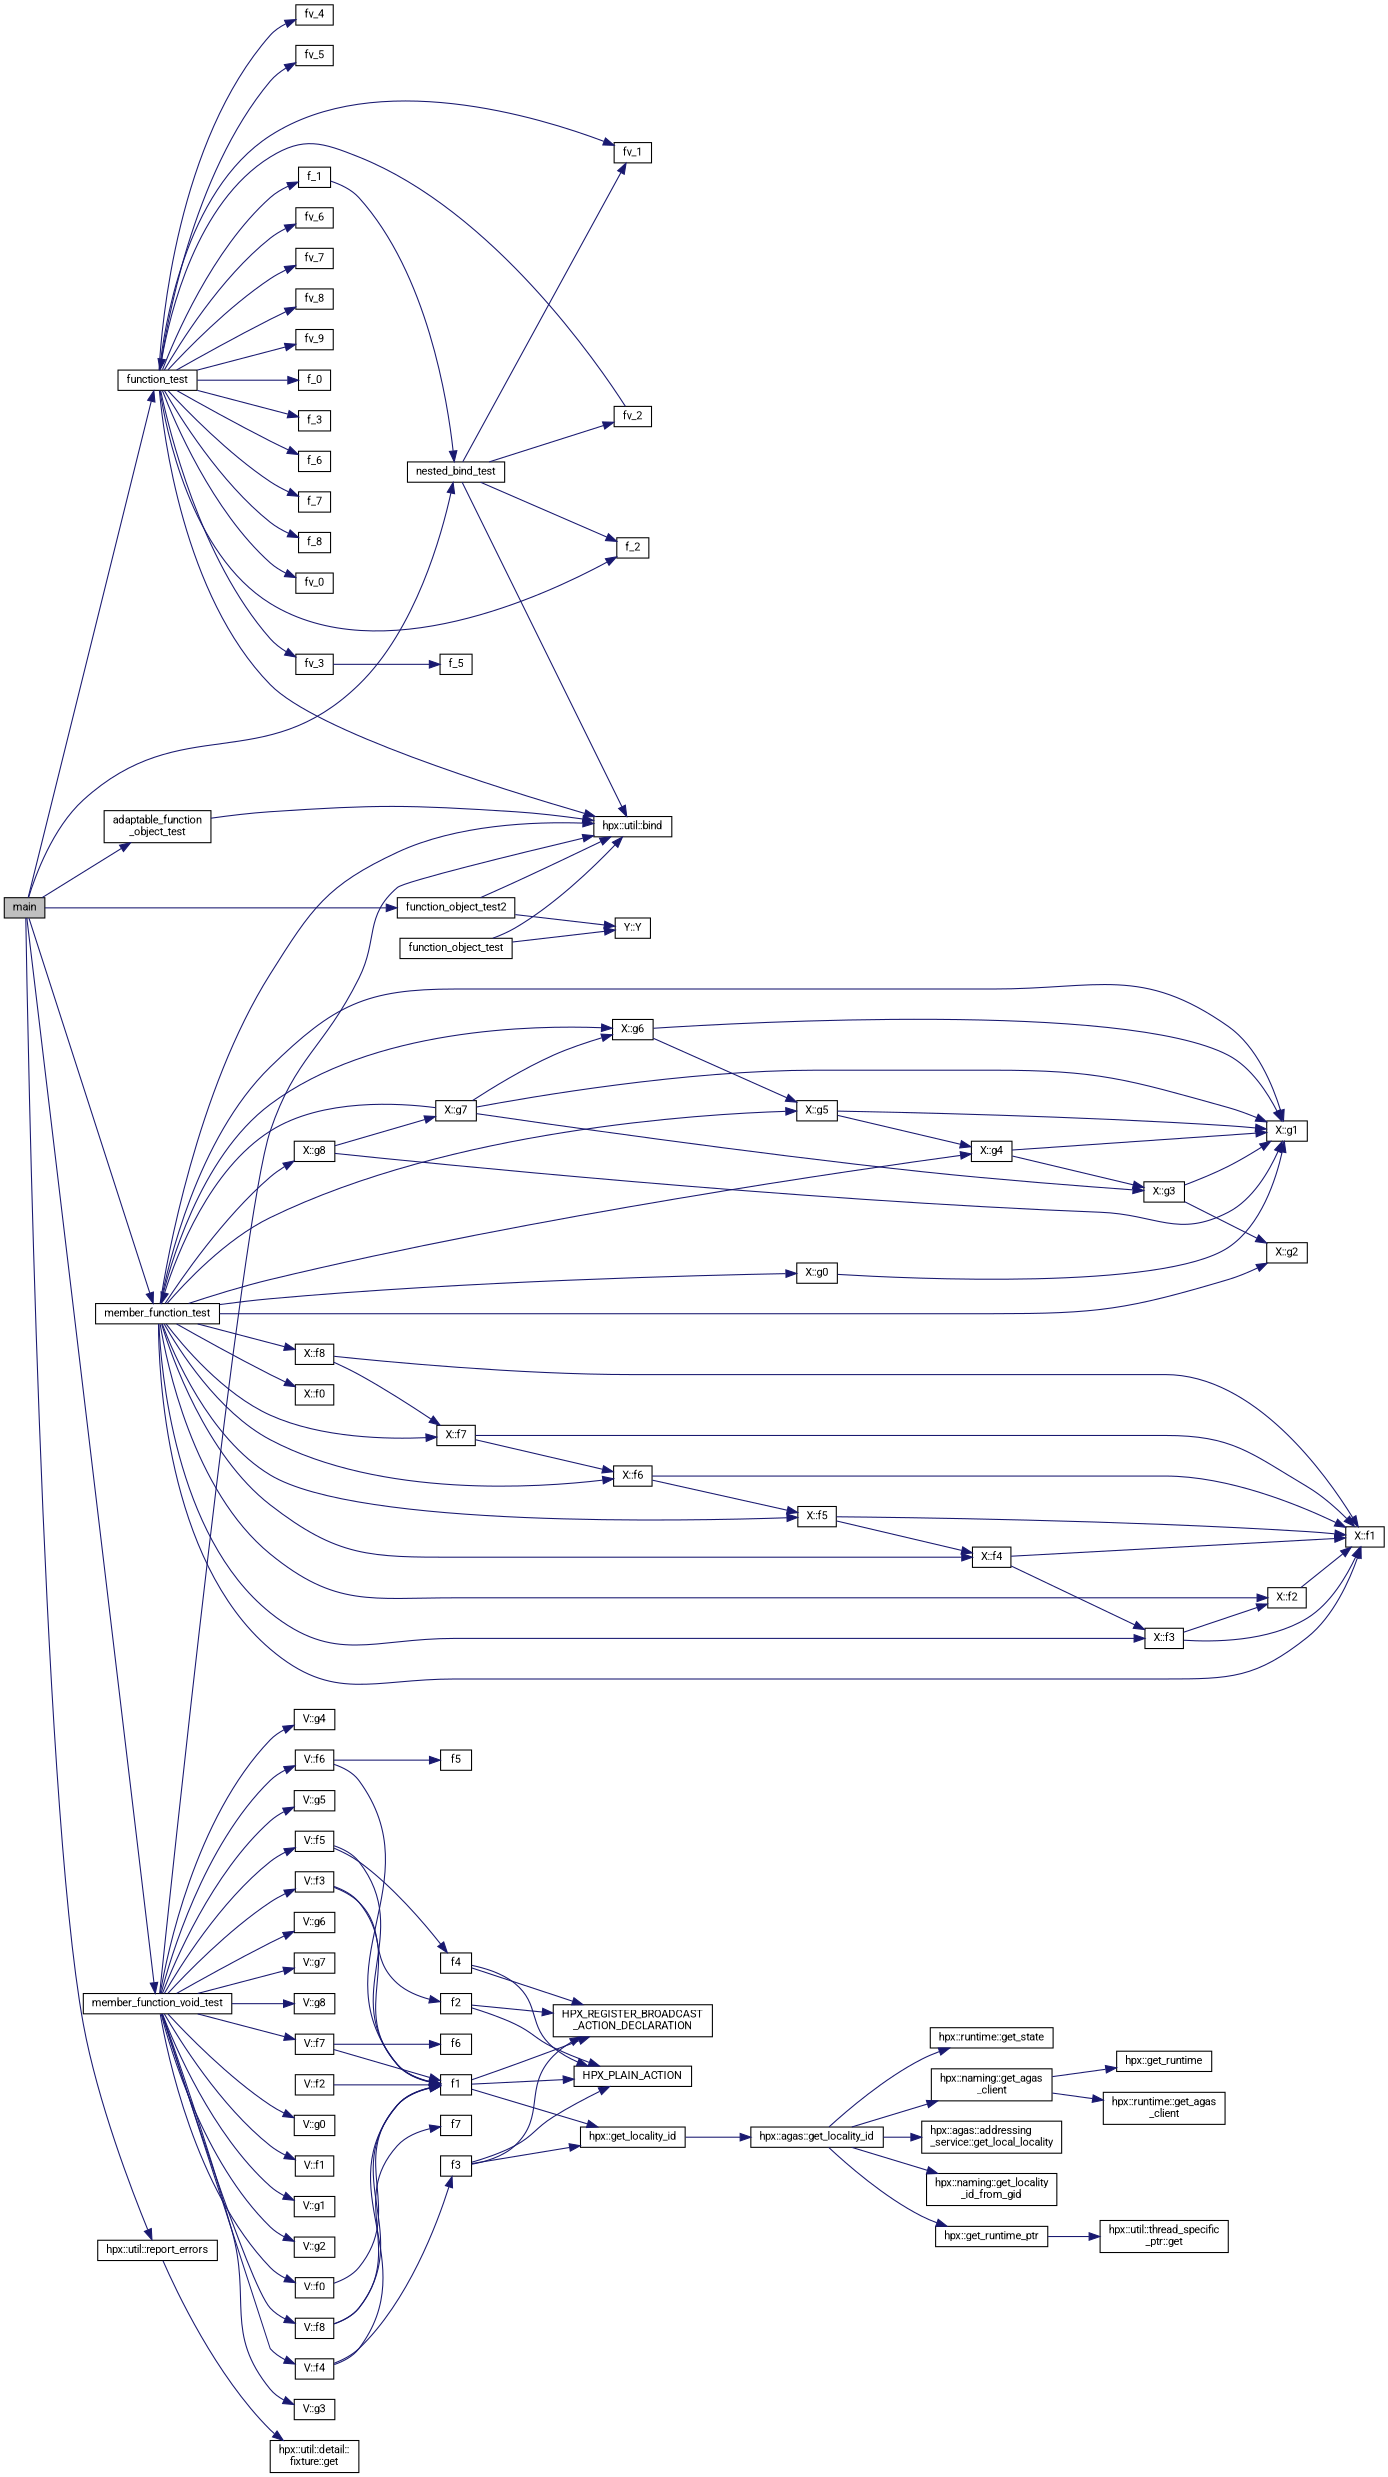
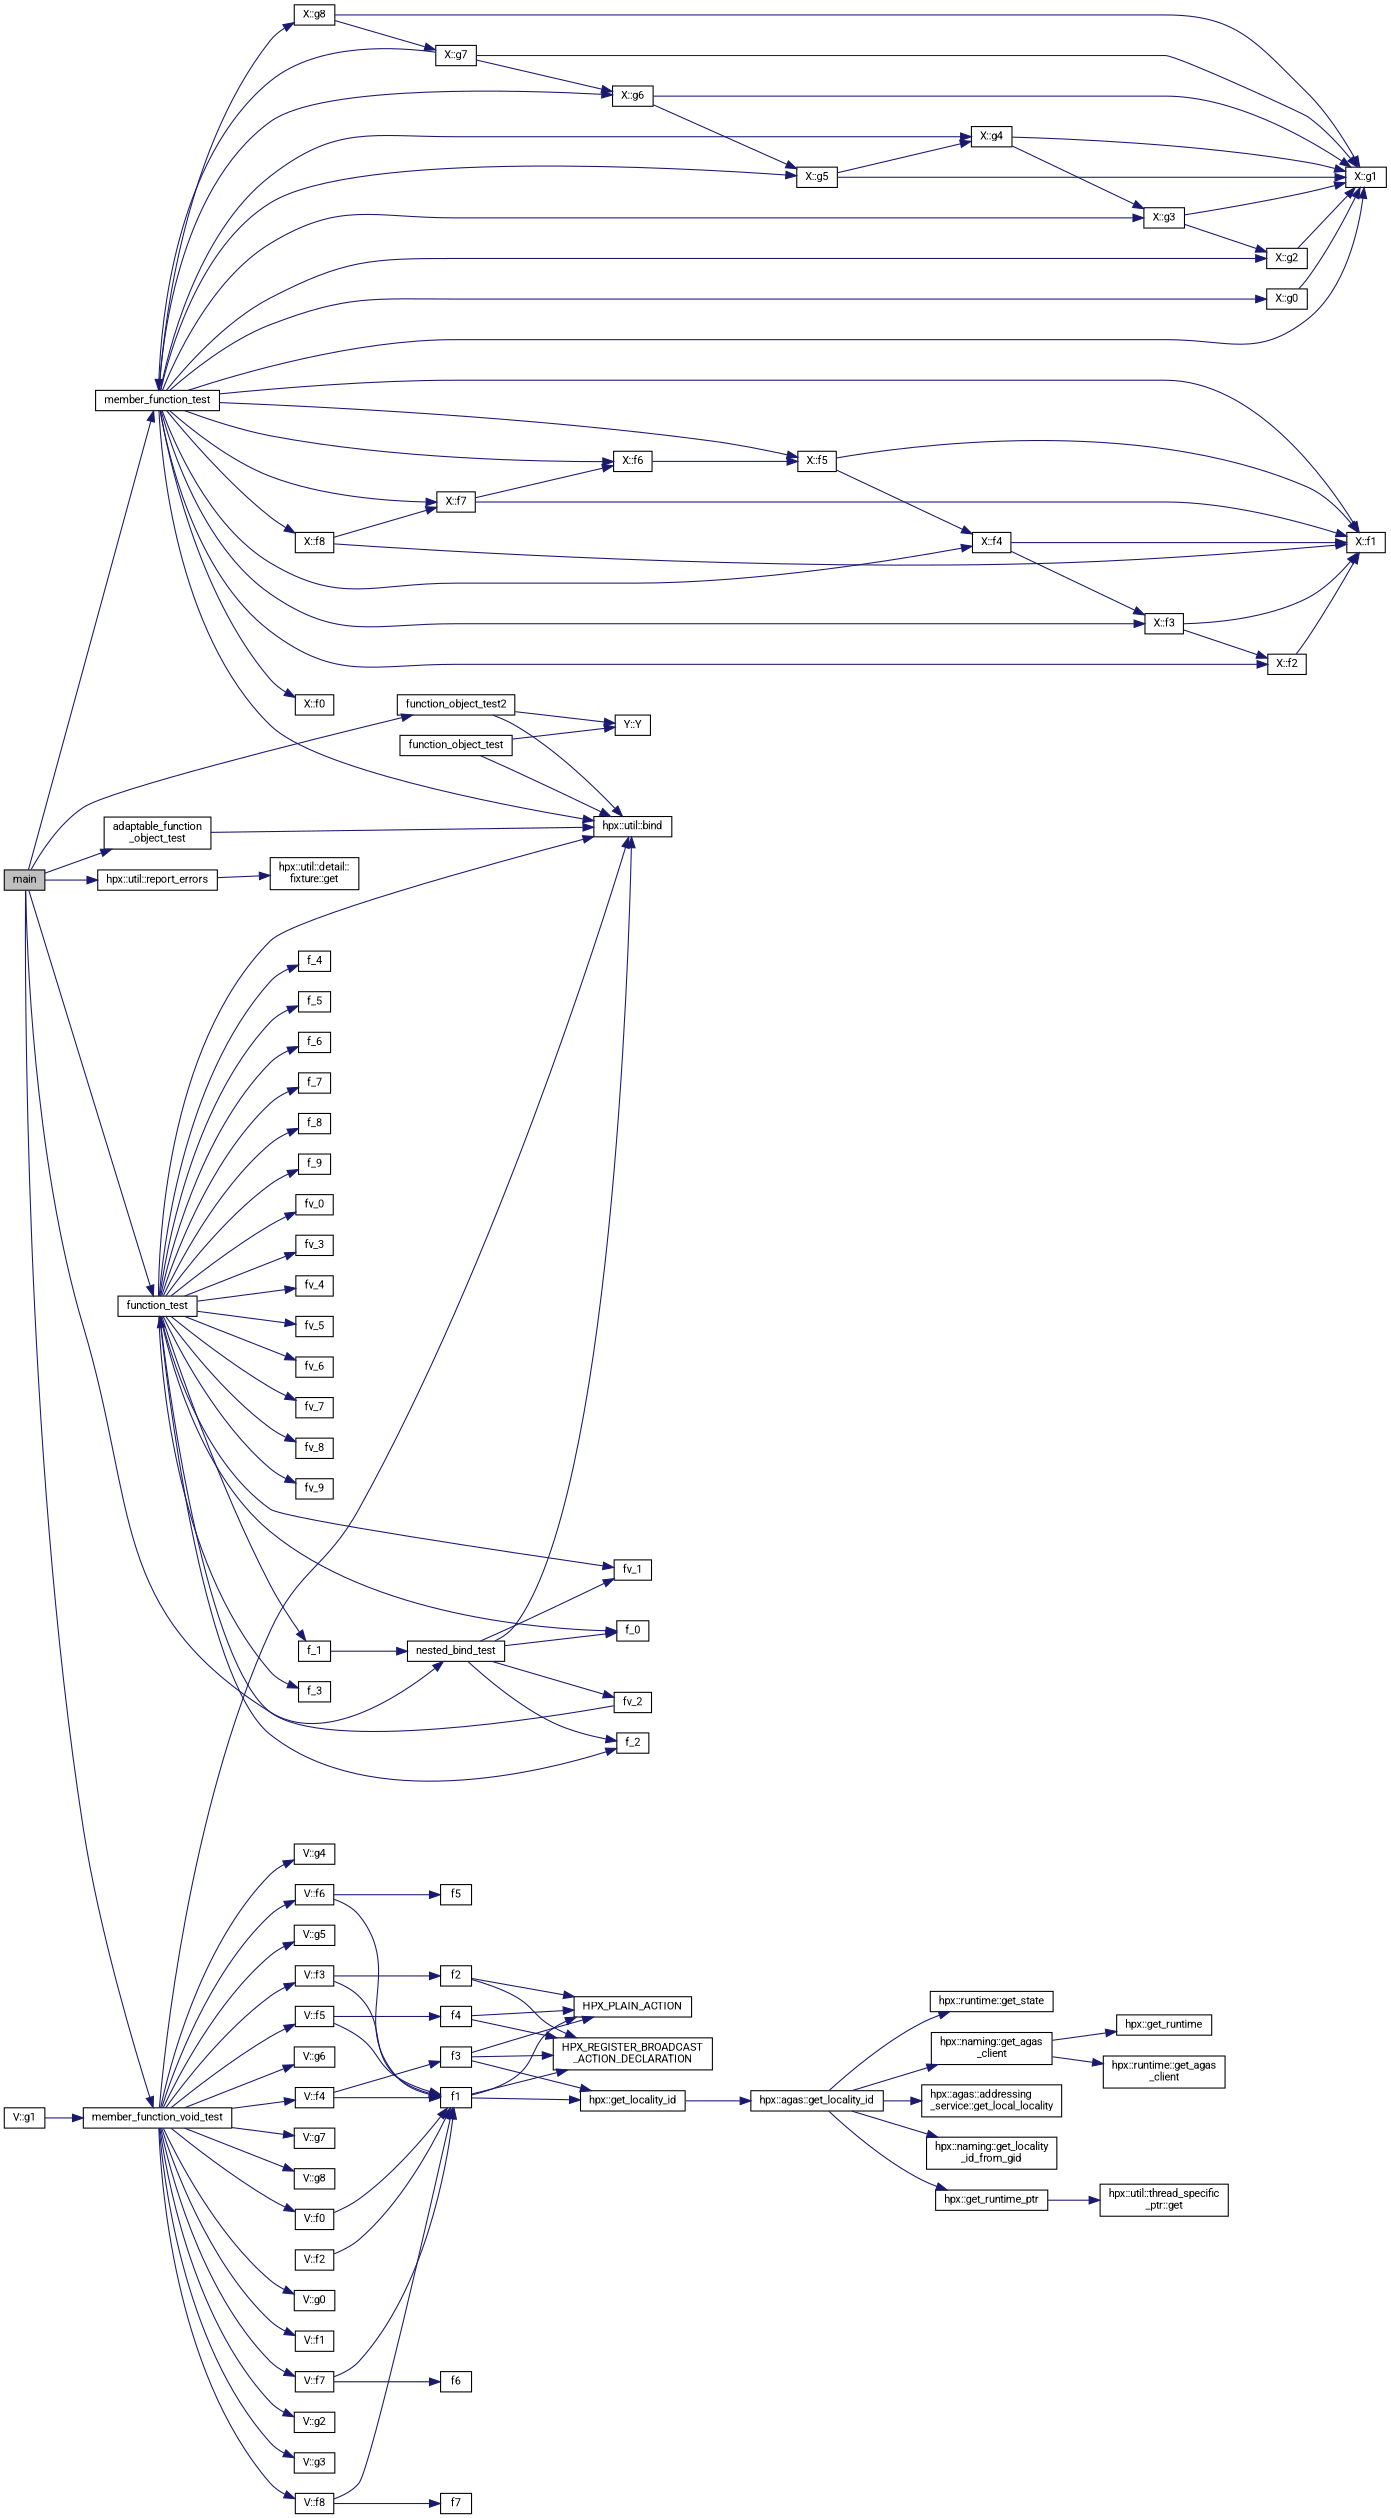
edge "X::g2" -> "X::g1": added
edge "fv_3" -> "f_5": now "function_test" -> "f_5"
node "f_4": added
edge "X::g7" -> "X::g3": now "member_function_test" -> "X::g3"
node "f_9": added
edge "X::f6" -> "X::f1": removed
edge "nested_bind_test" -> "f_0": added
edge "member_function_void_test" -> "V::g1": reversed
